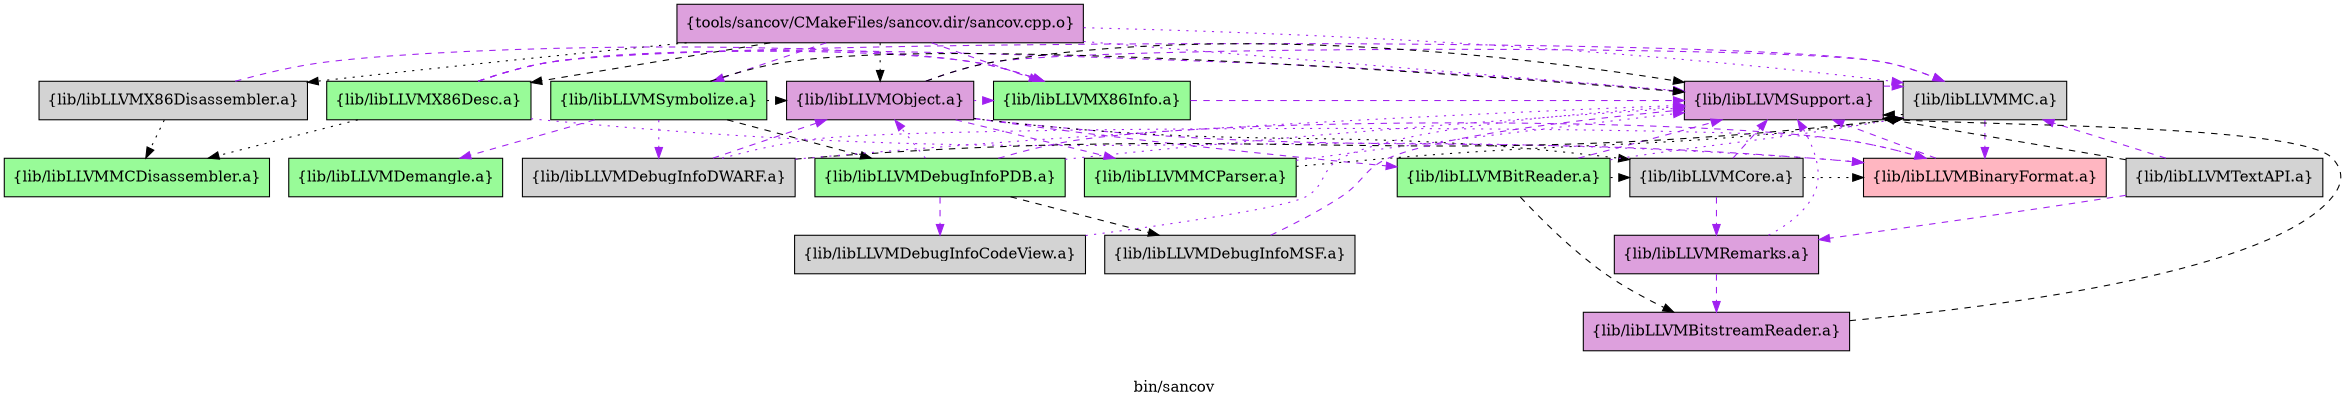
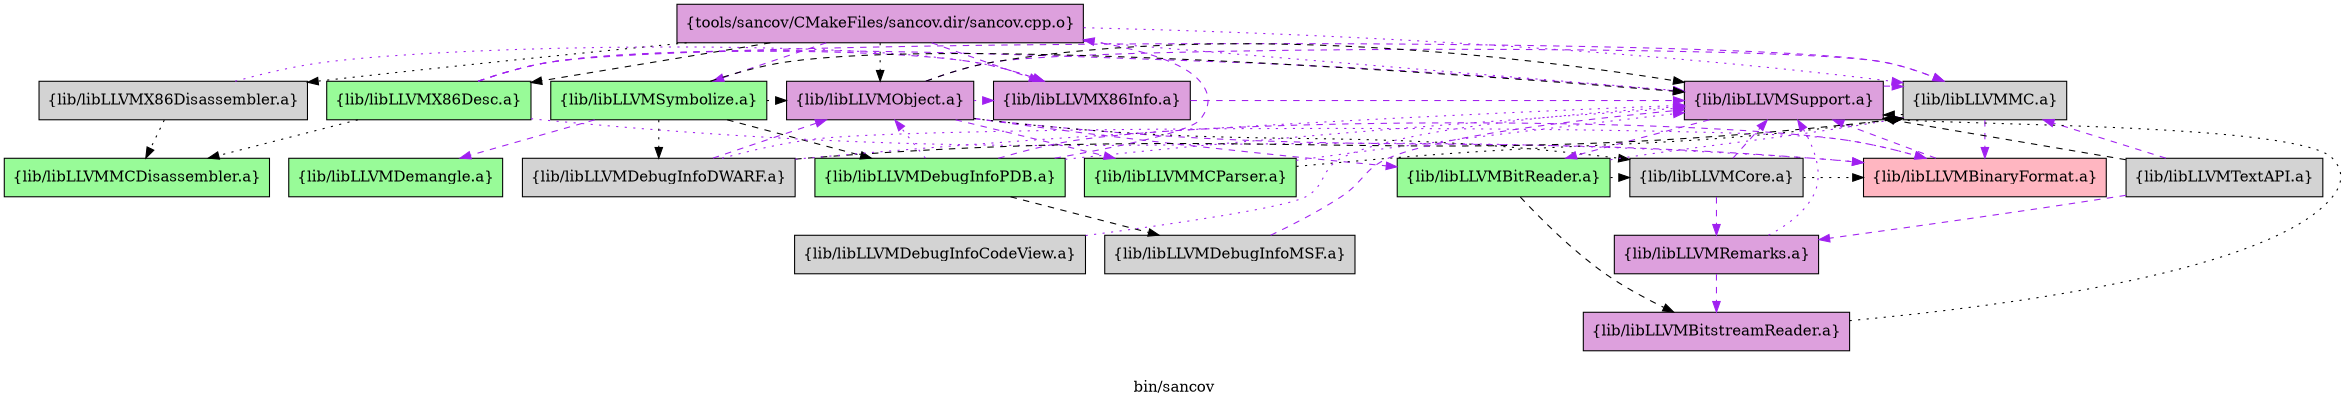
edge "{lib/libLLVMX86Disassembler.a}" -> "{lib/libLLVMX86Info.a}": style dashed -> dotted
node "{lib/libLLVMX86Info.a}": fillcolor palegreen -> plum
edge "{lib/libLLVMSymbolize.a}" -> "{lib/libLLVMDebugInfoDWARF.a}": color purple -> black
edge "{lib/libLLVMBitReader.a}" -> "{lib/libLLVMSupport.a}": reversed
edge "{lib/libLLVMBitstreamReader.a}" -> "{lib/libLLVMSupport.a}": style dashed -> dotted
edge "{lib/libLLVMDebugInfoPDB.a}" -> "{lib/libLLVMDebugInfoCodeView.a}": now "{lib/libLLVMDebugInfoPDB.a}" -> "{tools/sancov/CMakeFiles/sancov.dir/sancov.cpp.o}"
